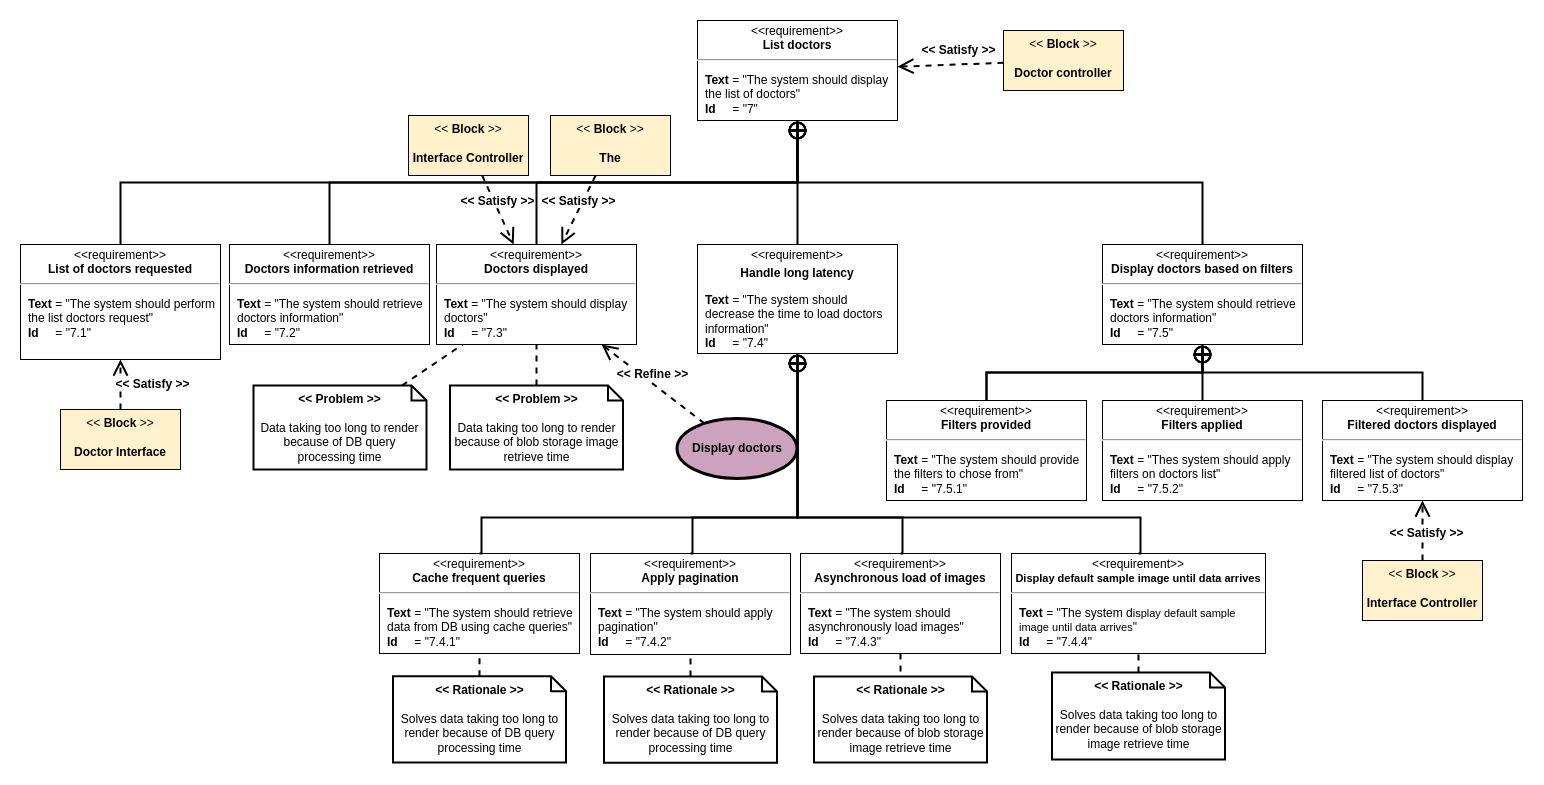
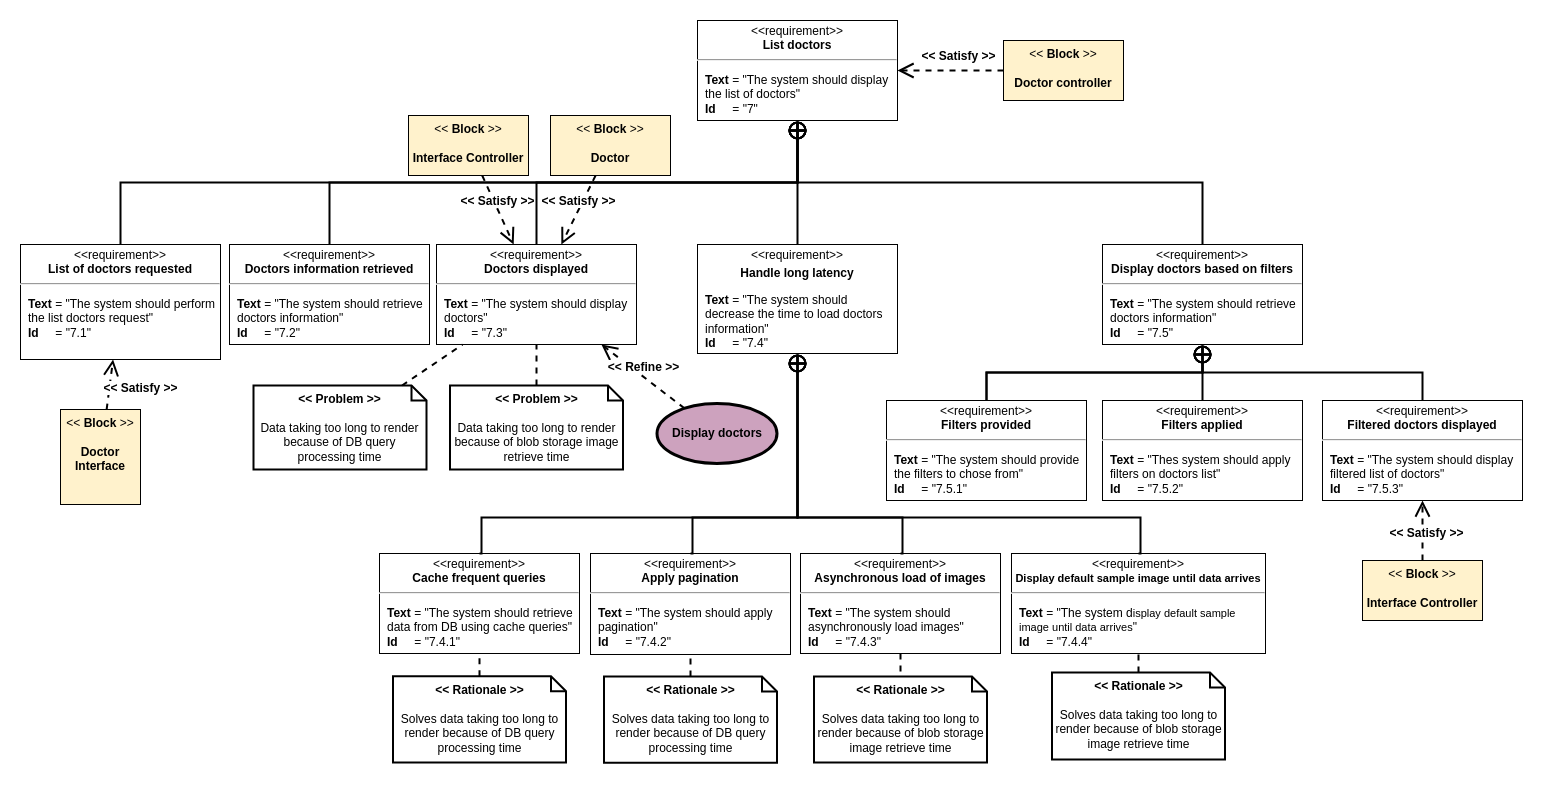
node "<< Block >> Doctor controller": moved (1064, 61) -> (1064, 71)
node "<< Block >> The": label "<< Block >> The" -> "<< Block >> Doctor"
node "<< Block >> Doctor Interface": size 120x60 -> 80x95
node "Display doctors": moved (737, 449) -> (717, 434)
